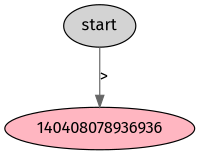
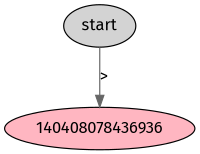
node "140408078936936": label "140408078936936" -> "140408078436936"
